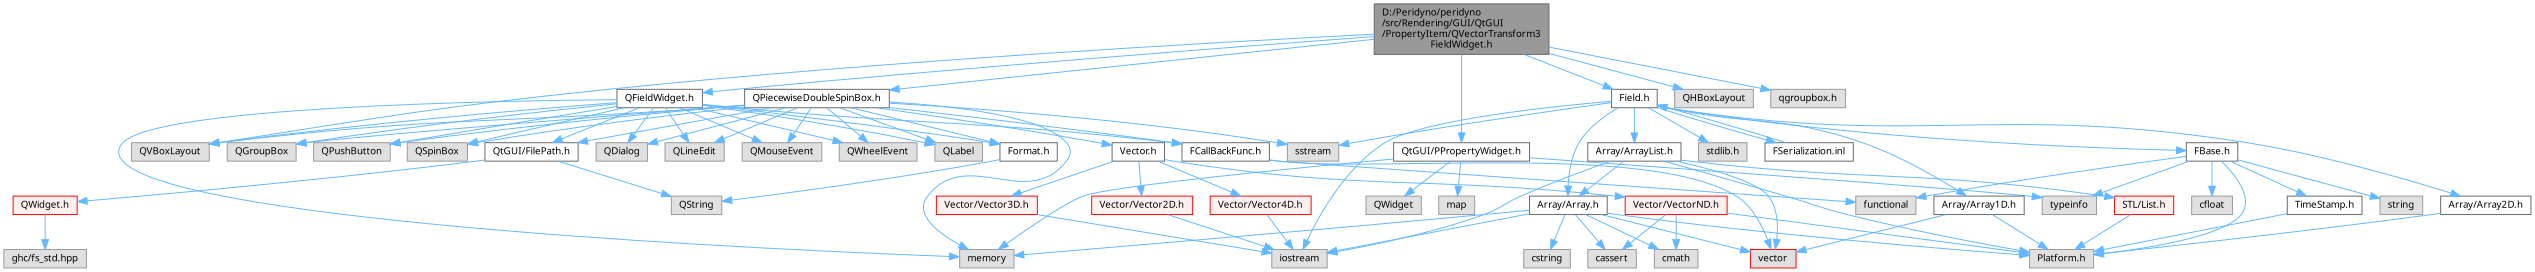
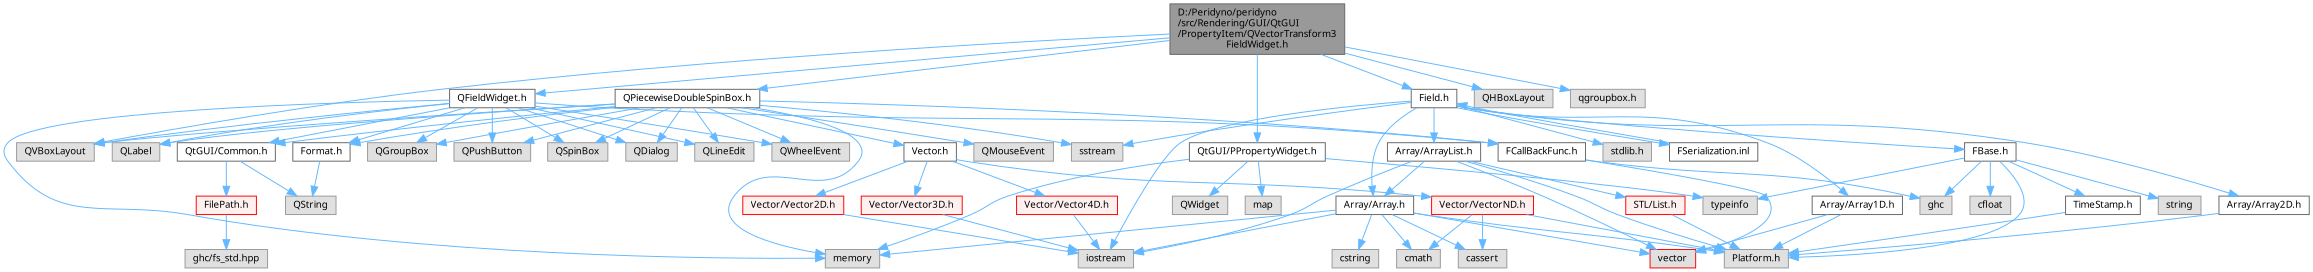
edge "QFieldWidget.h" -> "QMouseEvent": removed
node "QtGUI/FilePath.h": label "QtGUI/FilePath.h" -> "QtGUI/Common.h"
node "QWidget.h": label "QWidget.h" -> "FilePath.h"
node "functional": label "functional" -> "ghc"
